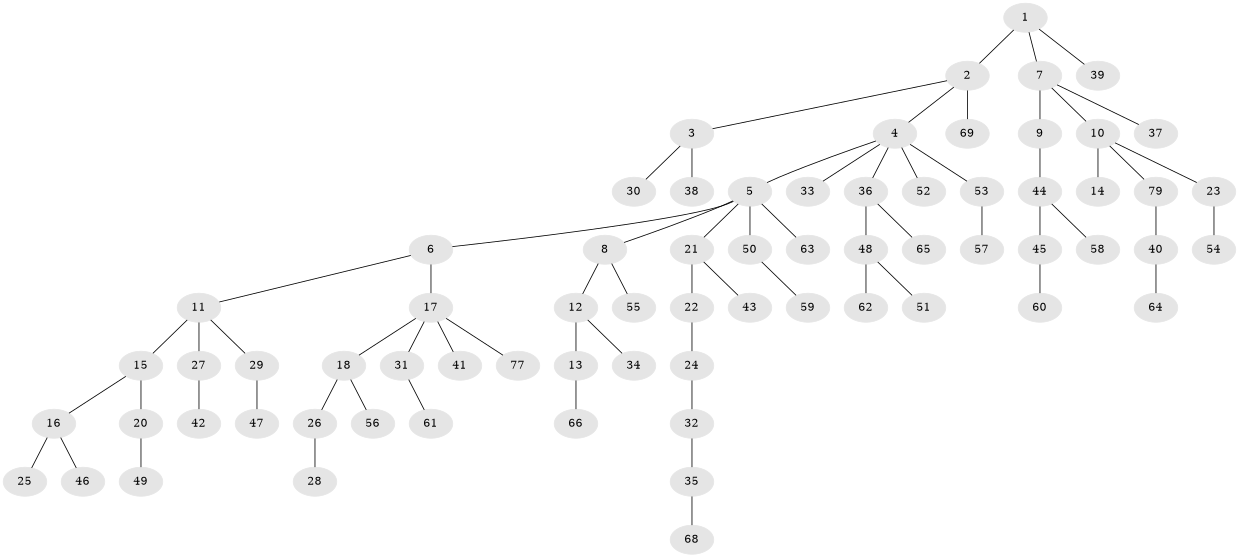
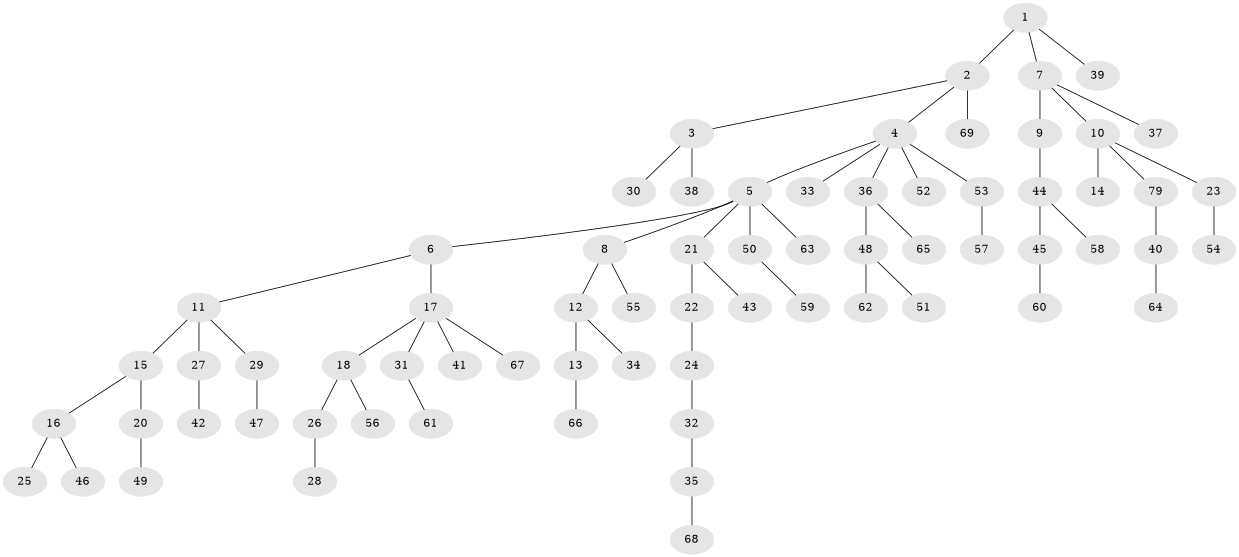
node "77": label "77" -> "67"
